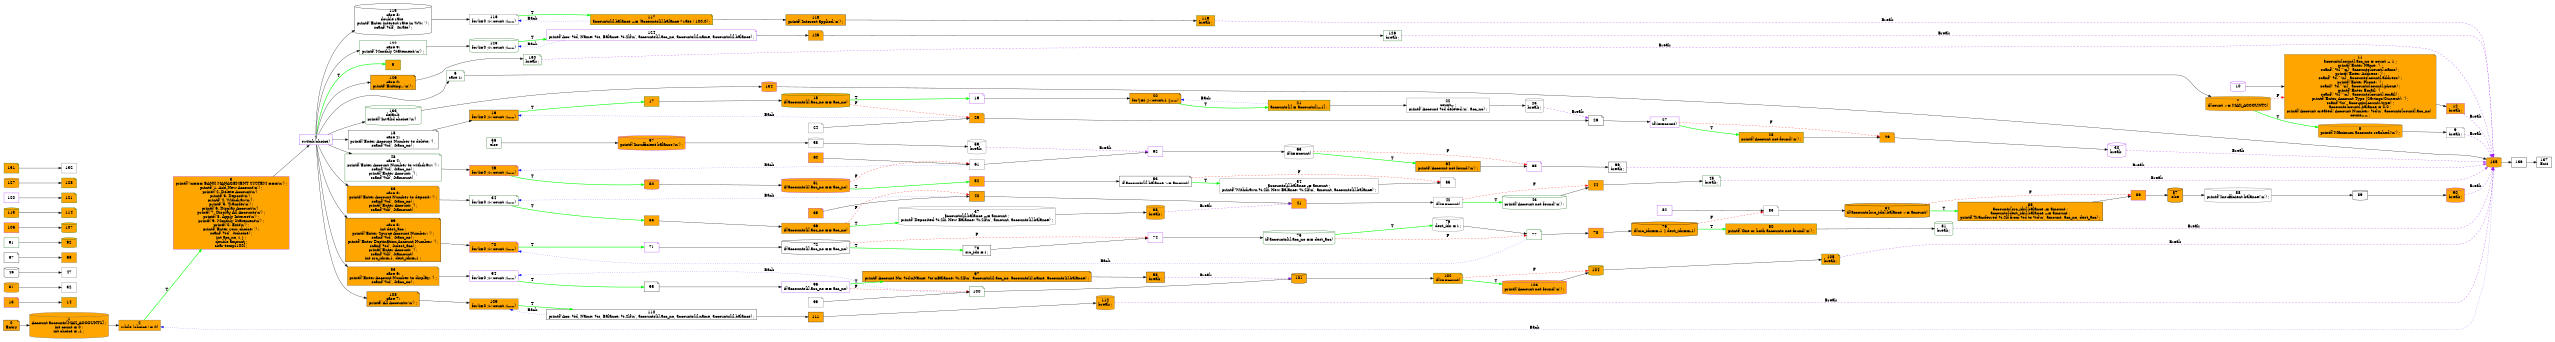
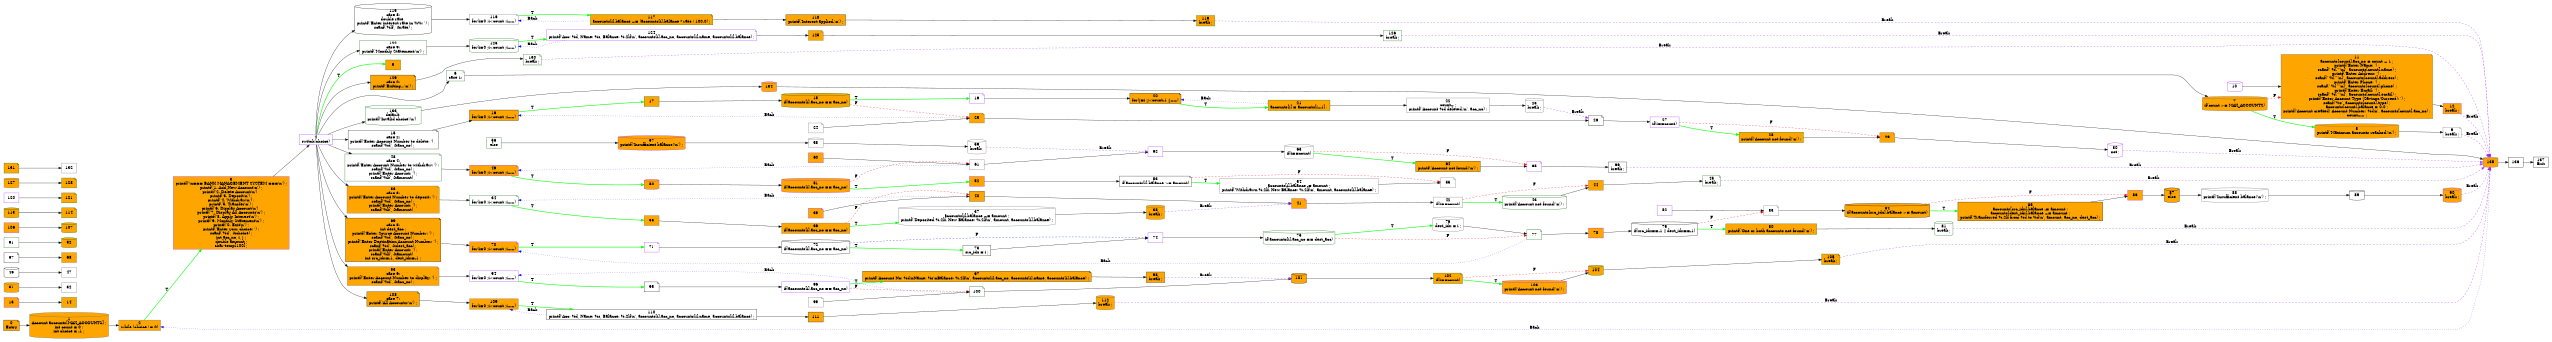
node "30 break ;": label "30 break ;" -> "30 not ;"
node "79 if(src_idx==-1 || dest_idx==-1)": fillcolor orange -> white
edge "72 if(accounts[i].acc_no == acc_no)" -> "74": color red -> blue
